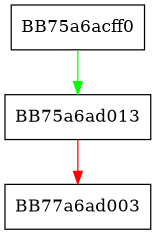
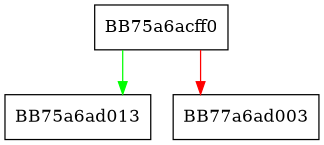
edge "BB75a6ad013" -> "BB77a6ad003": now "BB75a6acff0" -> "BB77a6ad003"
